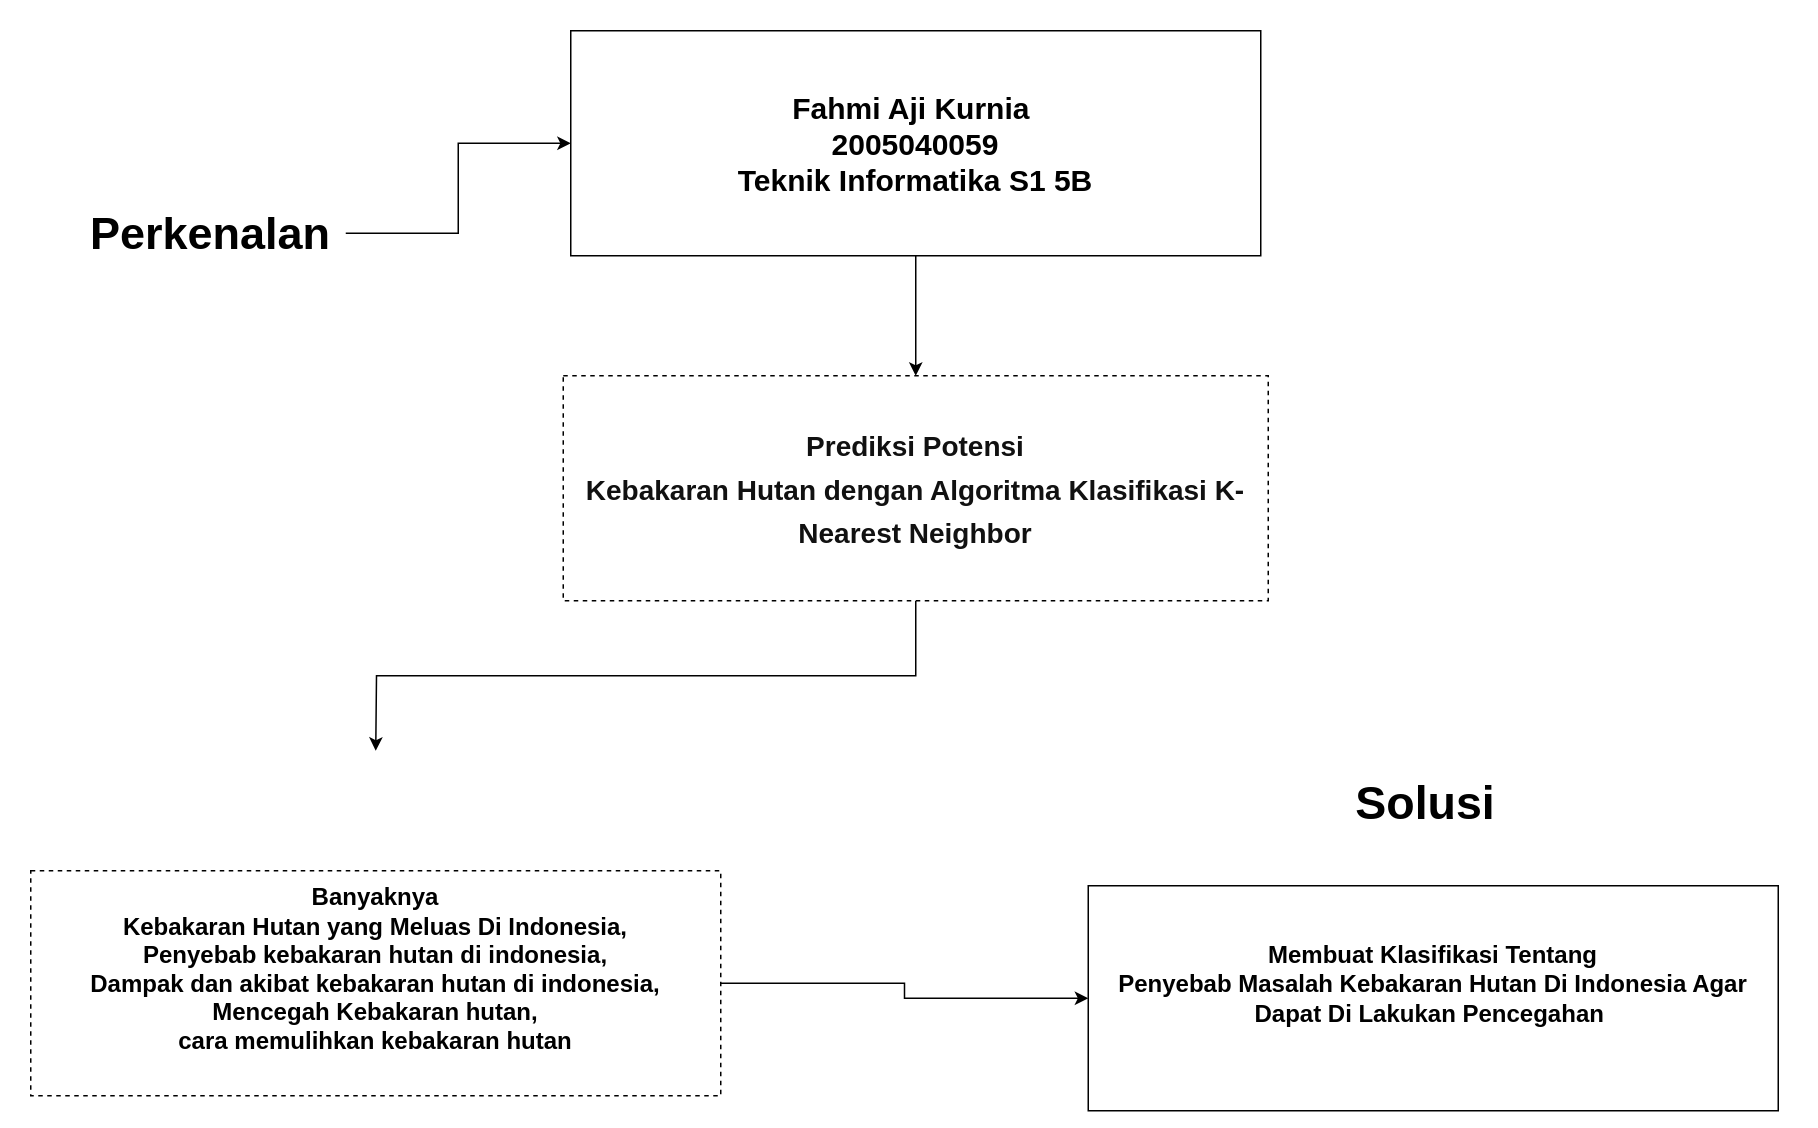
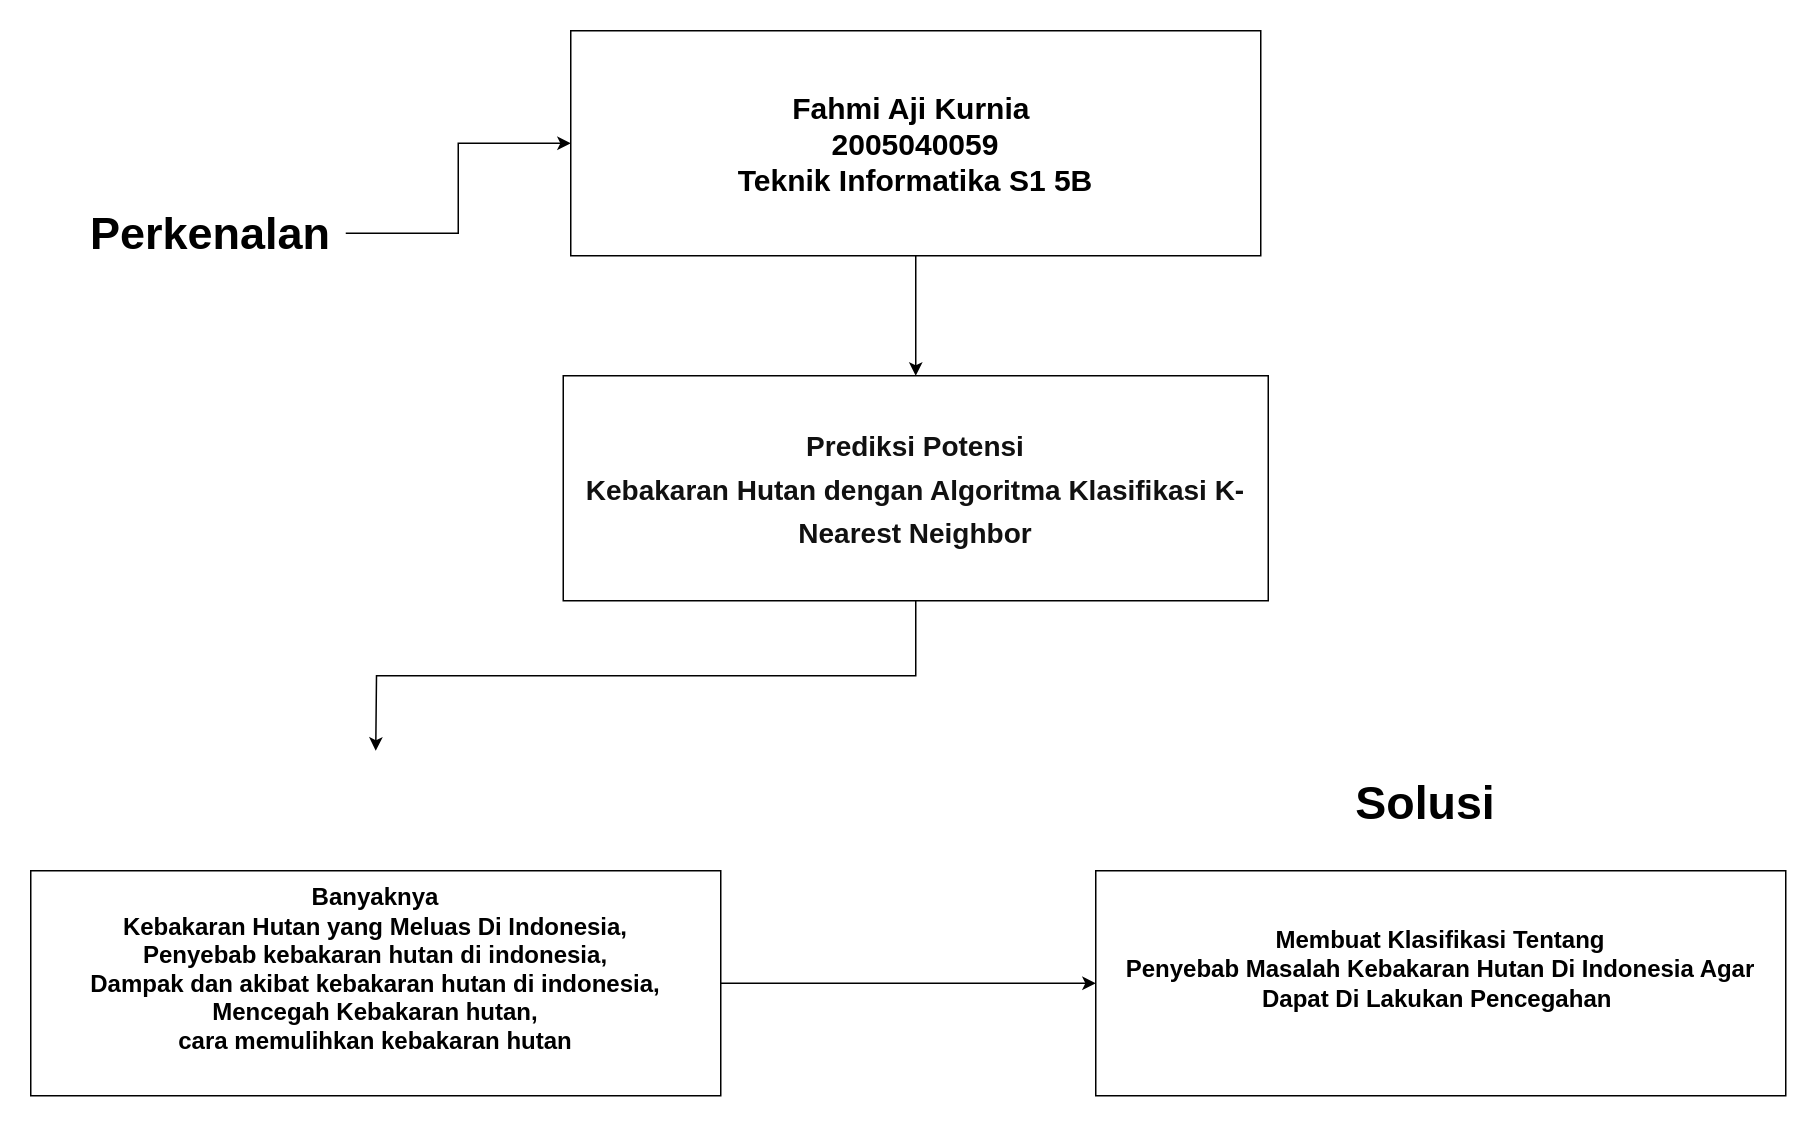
node "Prediksi Potensi Kebakaran Hutan dengan Algoritma Klasifikasi K-Nearest Neighbor": style dashed -> solid
node "Banyaknya Kebakaran Hutan yang Meluas Di Indonesia, Penyebab kebakaran hutan di indonesia, Dampak dan akibat kebakaran hutan di indonesia, Mencegah Kebakaran hutan, cara memulihkan kebakaran hutan": style dashed -> solid
node "Membuat Klasifikasi Tentang Penyebab Masalah Kebakaran Hutan Di Indonesia Agar Dapat Di Lakukan Pencegahan": moved (1433, 998) -> (1441, 983)
